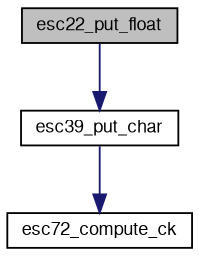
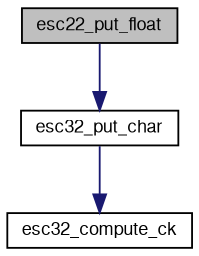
node "esc39_put_char": label "esc39_put_char" -> "esc32_put_char"
node "esc72_compute_ck": label "esc72_compute_ck" -> "esc32_compute_ck"
